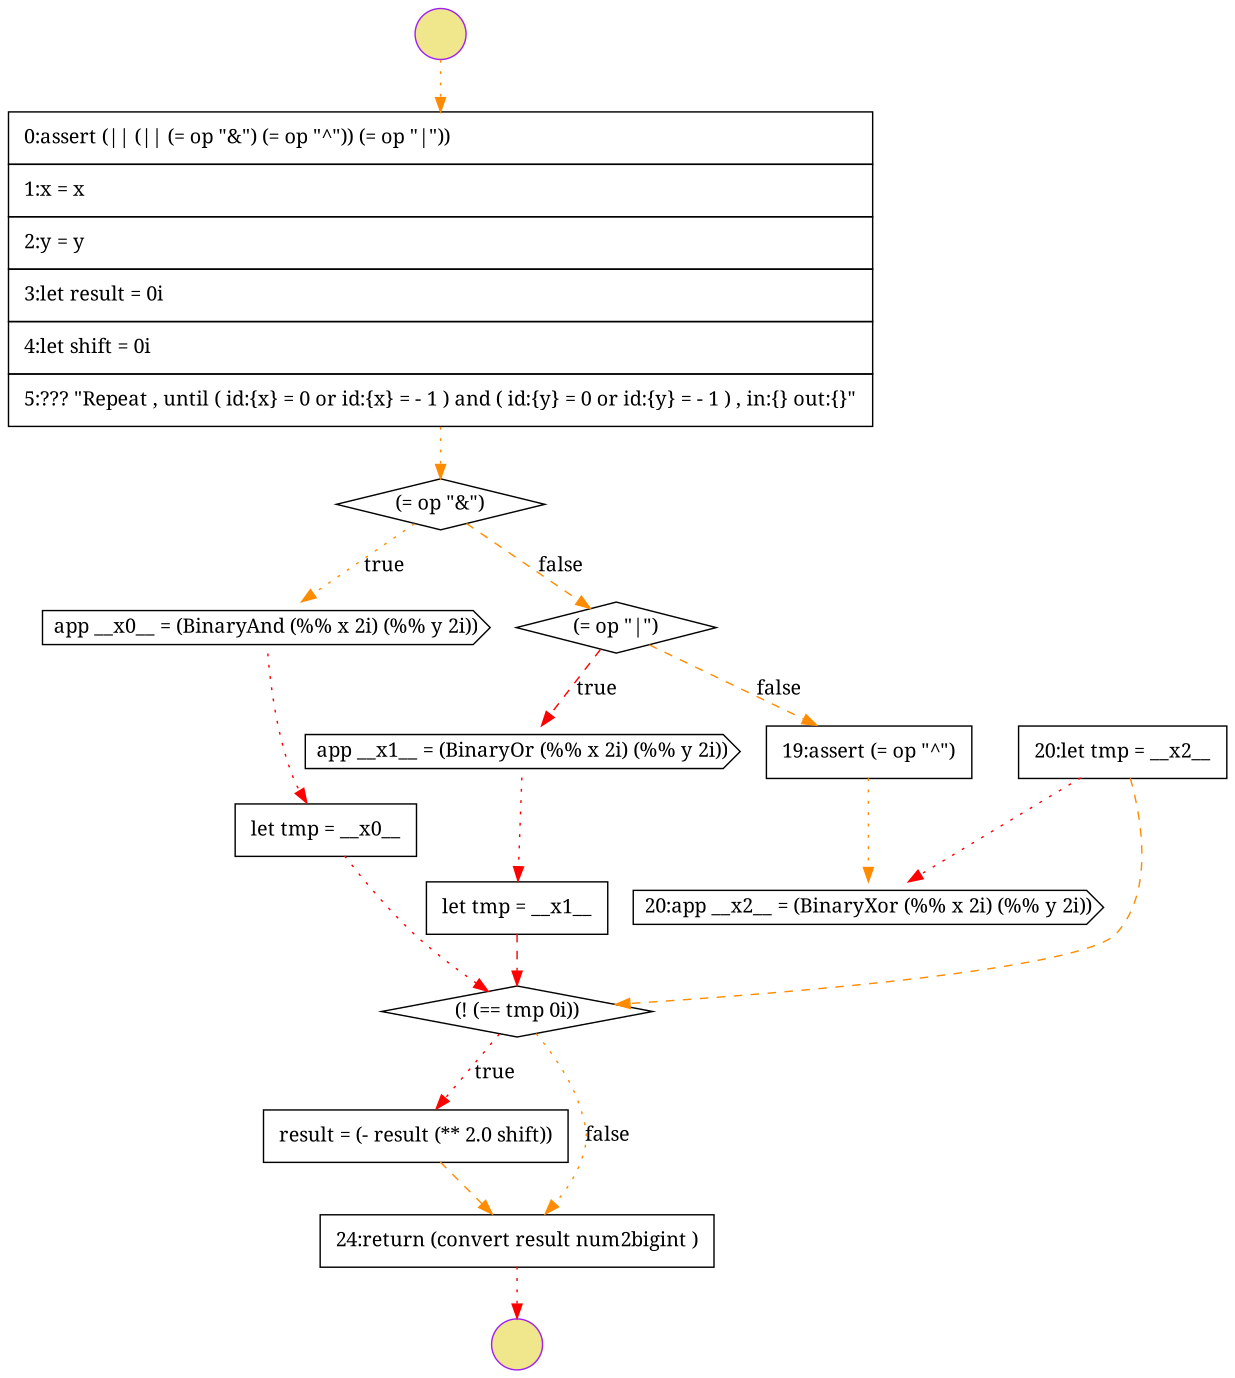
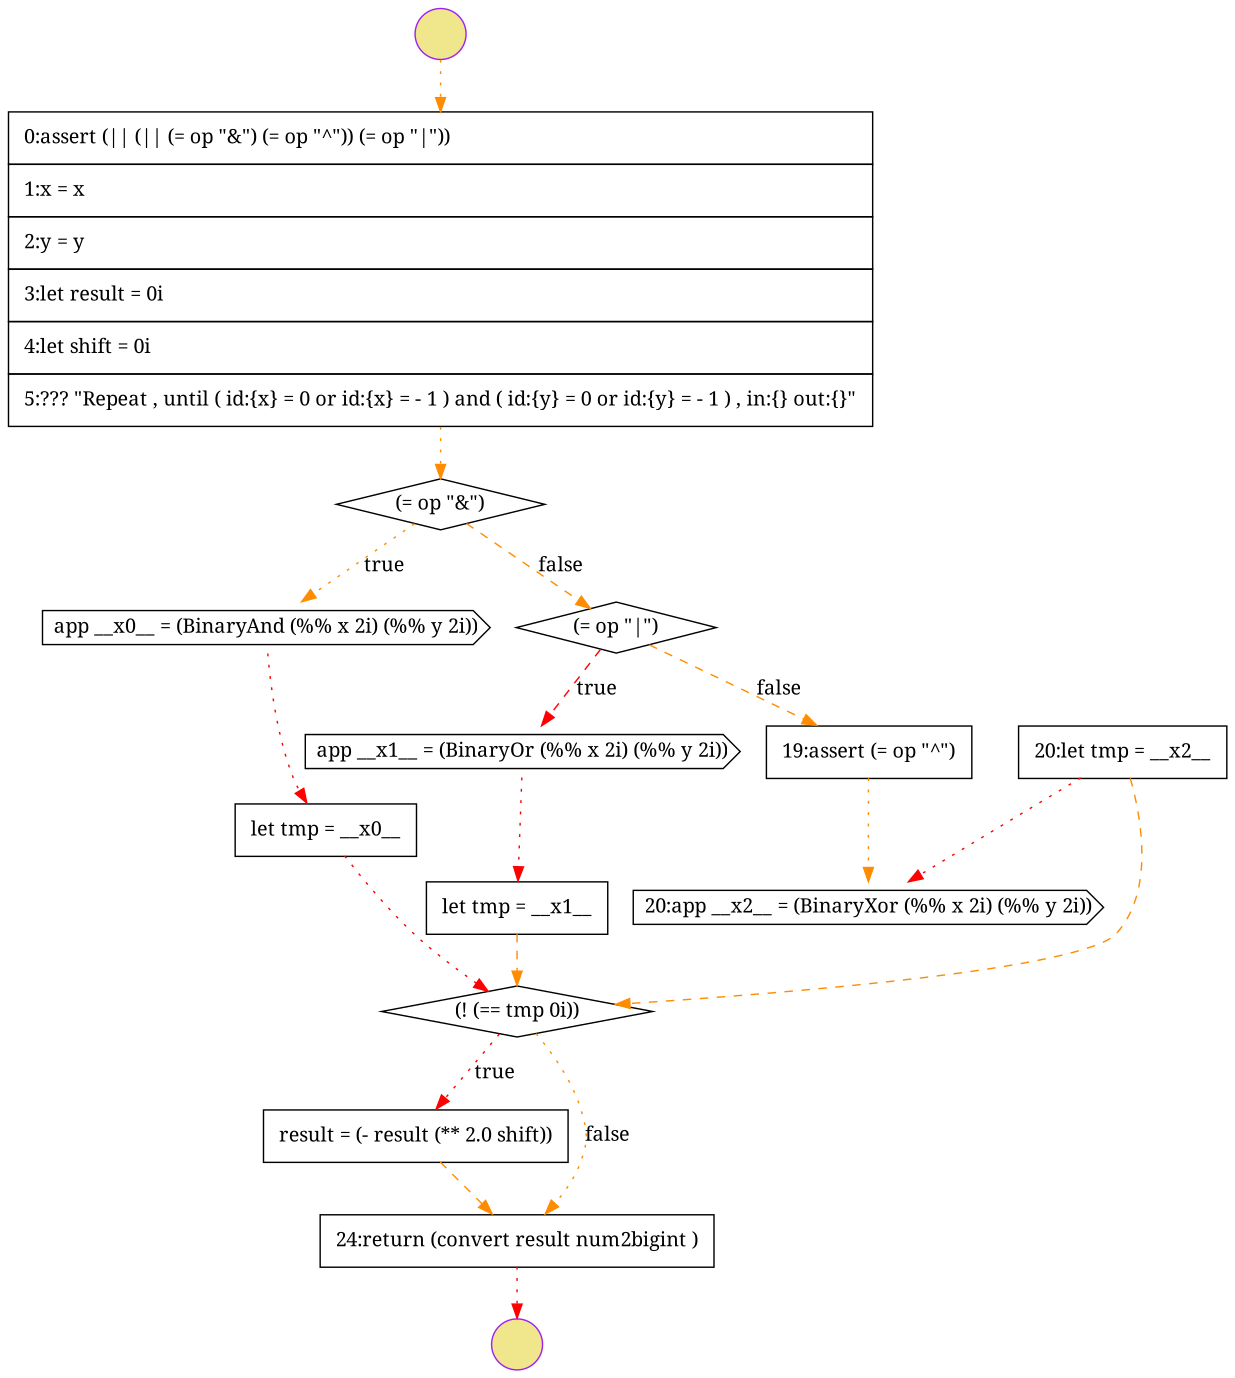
edge "let tmp = __x1__" -> "(! (== tmp 0i))": color red -> darkorange
